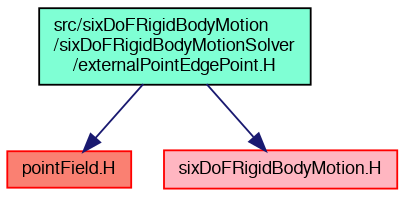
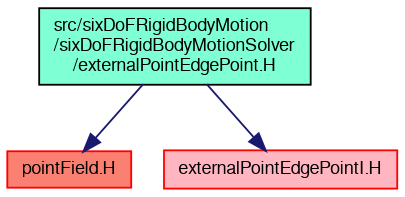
node "sixDoFRigidBodyMotion.H": label "sixDoFRigidBodyMotion.H" -> "externalPointEdgePointI.H"
